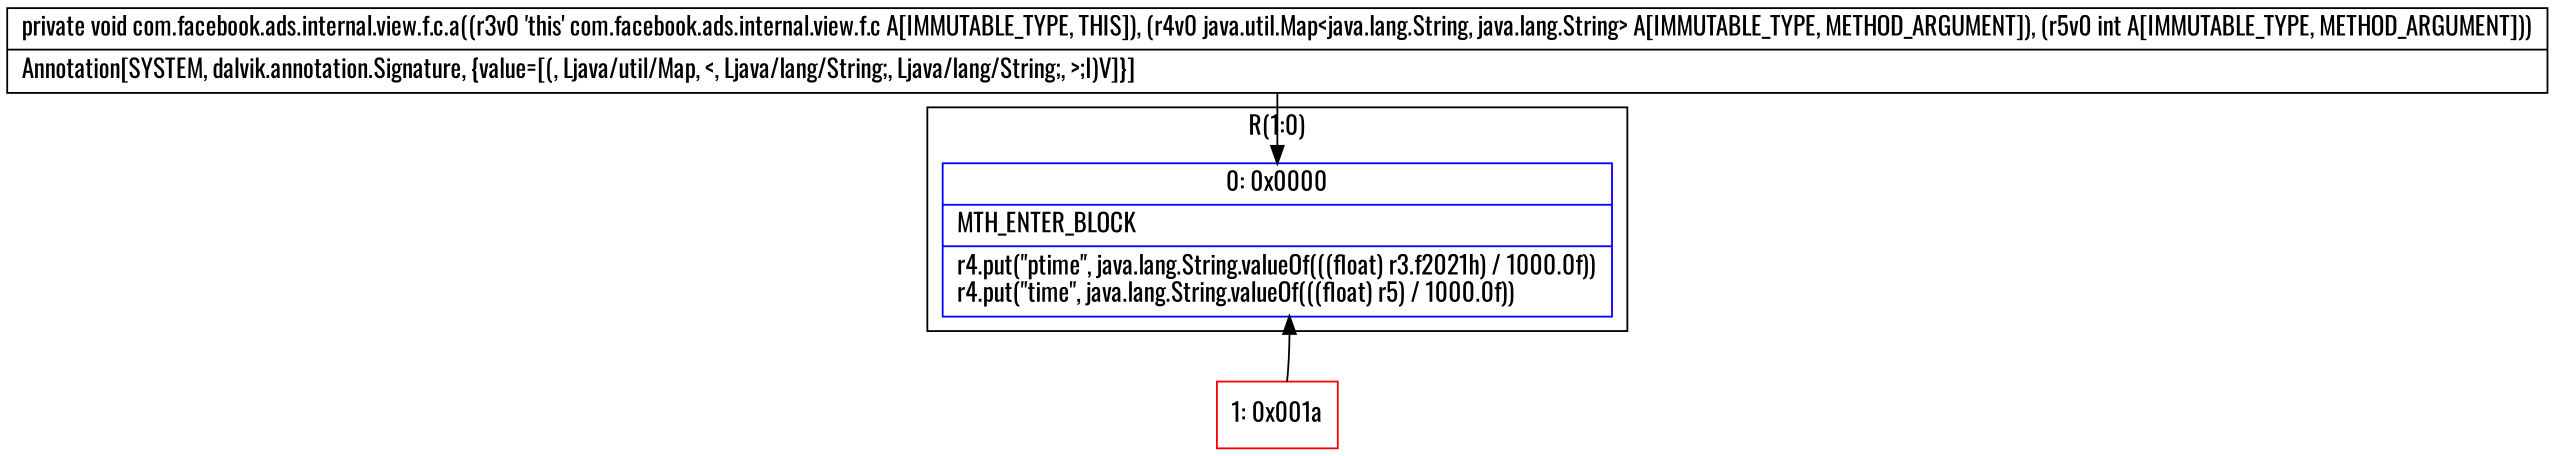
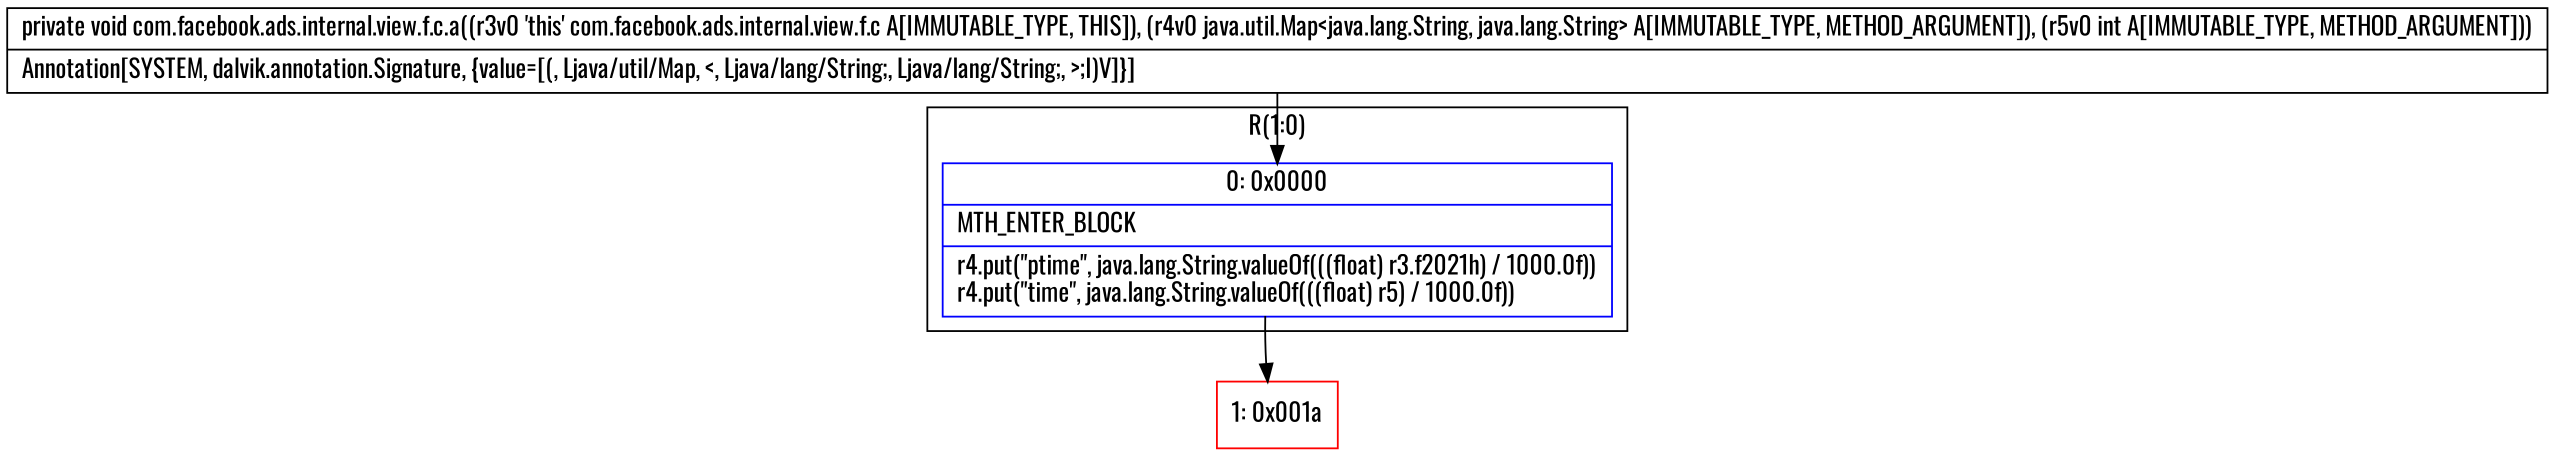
edge "1: 0x001a" -> "0: 0x0000": reversed
